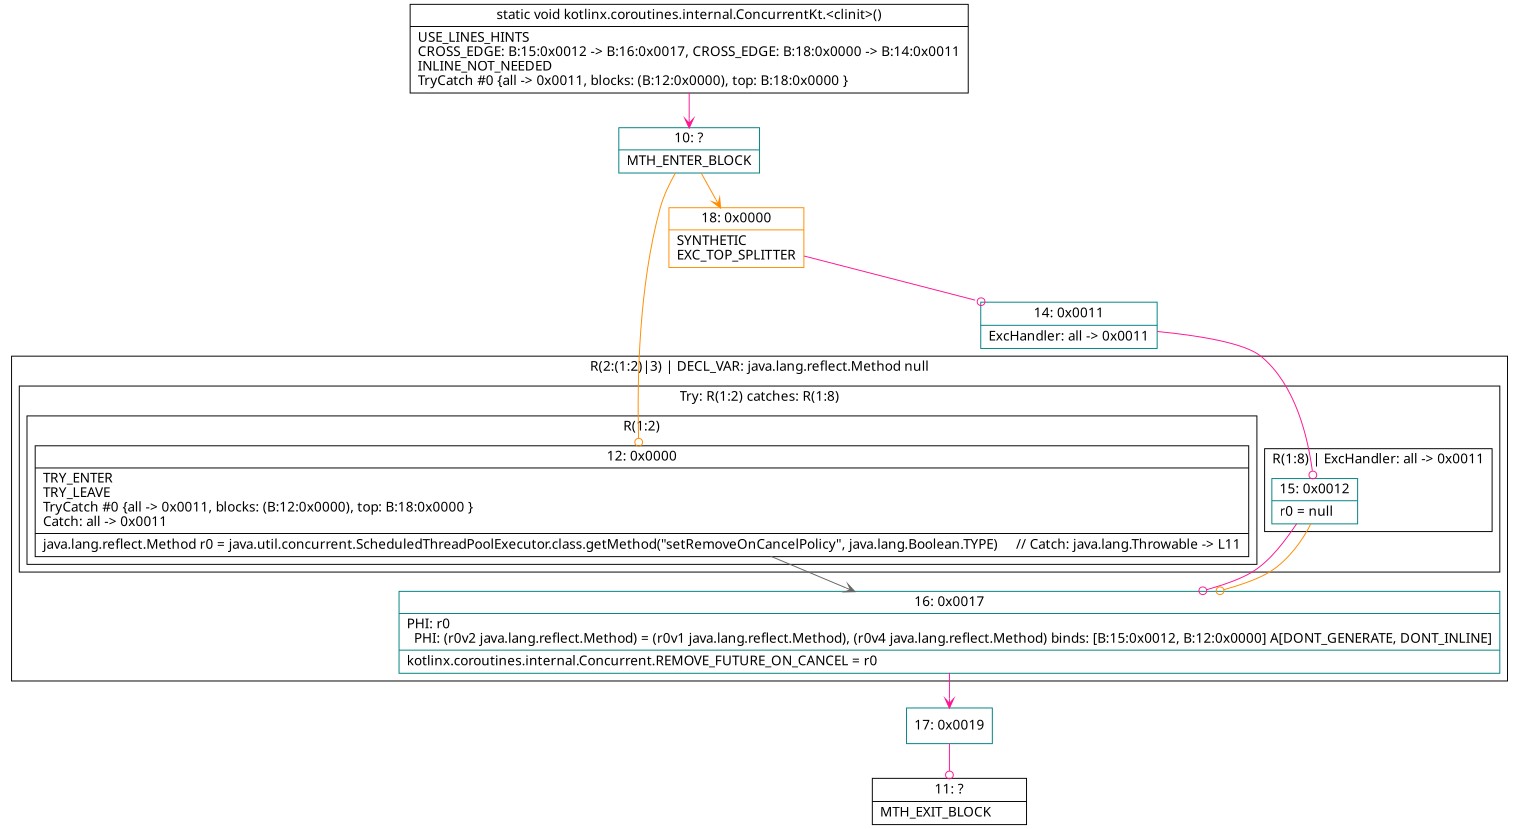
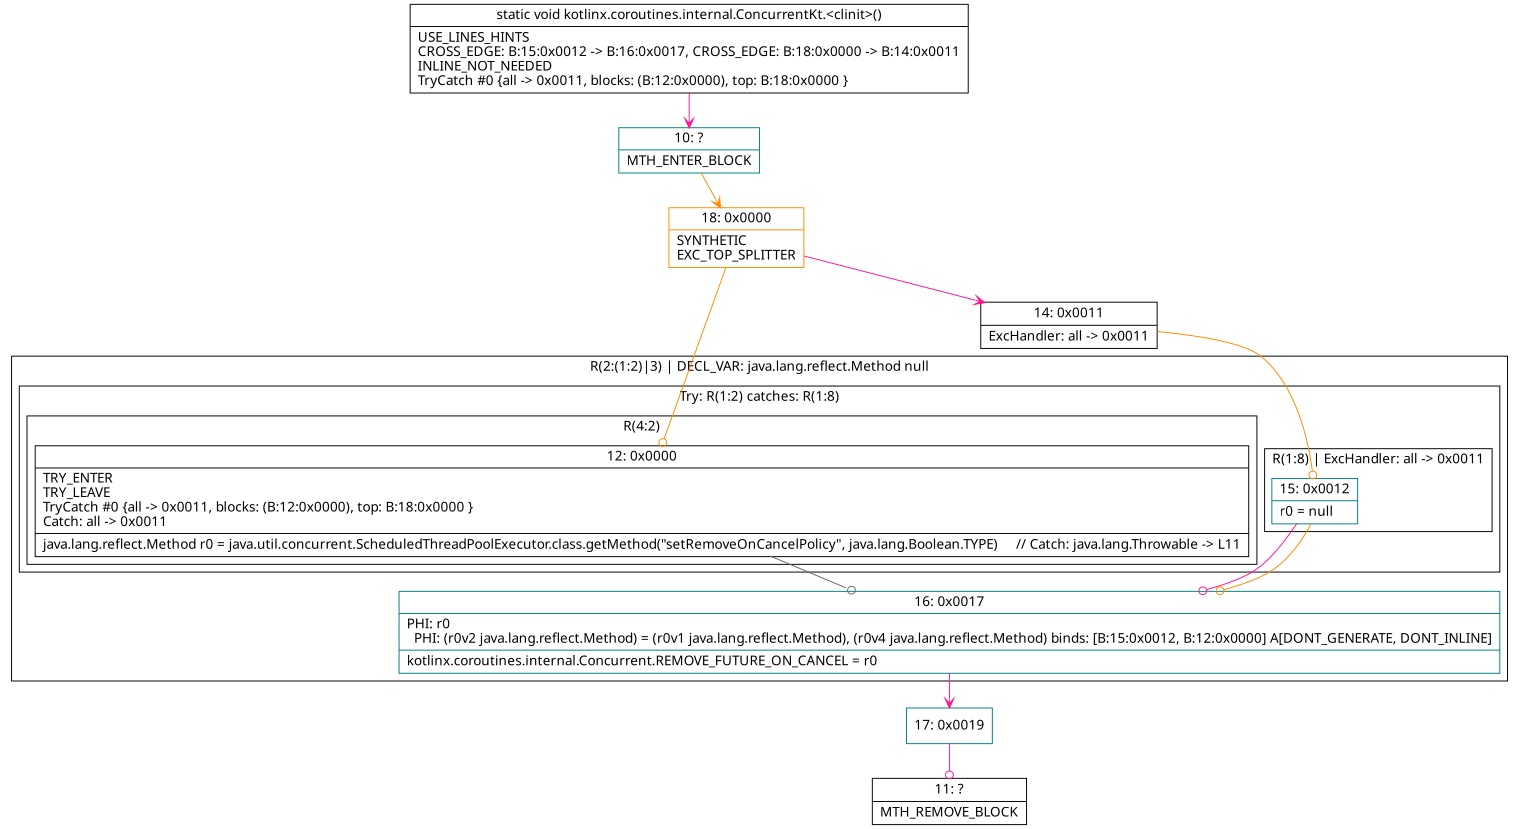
edge "18: 0x0000" -> "14: 0x0011": arrowhead odot -> vee
edge "10: ?" -> "12: 0x0000": now "18: 0x0000" -> "12: 0x0000"
node "14: 0x0011": color teal -> black
edge "14: 0x0011" -> "15: 0x0012": color deeppink -> darkorange
cluster "R(1:2)": label "R(1:2)" -> "R(4:2)"
edge "12: 0x0000" -> "16: 0x0017": arrowhead vee -> odot
node "11: ?": text "MTH_EXIT_BLOCK" -> "MTH_REMOVE_BLOCK"
